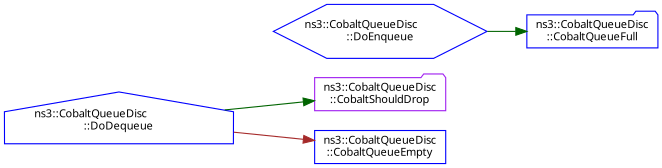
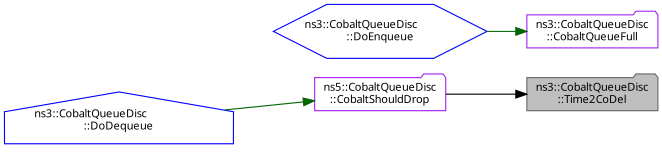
node "ns3::CobaltQueueDisc ::CobaltQueueFull": color blue -> purple
node "ns3::CobaltQueueDisc ::CobaltShouldDrop": label "ns3::CobaltQueueDisc ::CobaltShouldDrop" -> "ns5::CobaltQueueDisc ::CobaltShouldDrop"
node "ns3::CobaltQueueDisc ::Time2CoDel": added
node "ns3::CobaltQueueDisc ::CobaltQueueEmpty": removed
